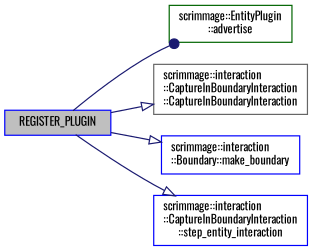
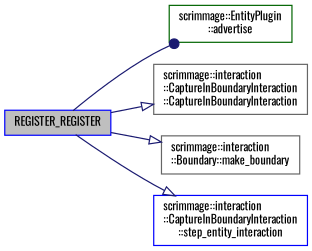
node "REGISTER_PLUGIN": label "REGISTER_PLUGIN" -> "REGISTER_REGISTER"
node "scrimmage::interaction ::Boundary::make_boundary": color blue -> gray40
